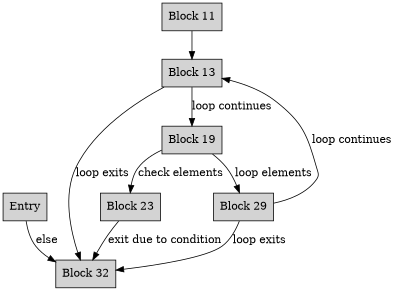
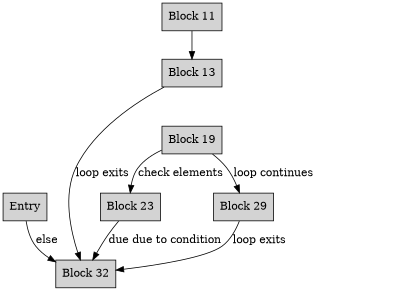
edge "Block 13" -> "Block 19": removed, label "loop continues"
edge "Block 29" -> "Block 13": removed, label "loop continues"
edge "Block 19" -> "Block 29": label "loop elements" -> "loop continues"
edge "Block 23" -> "Block 32": label "exit due to condition" -> "due due to condition"
